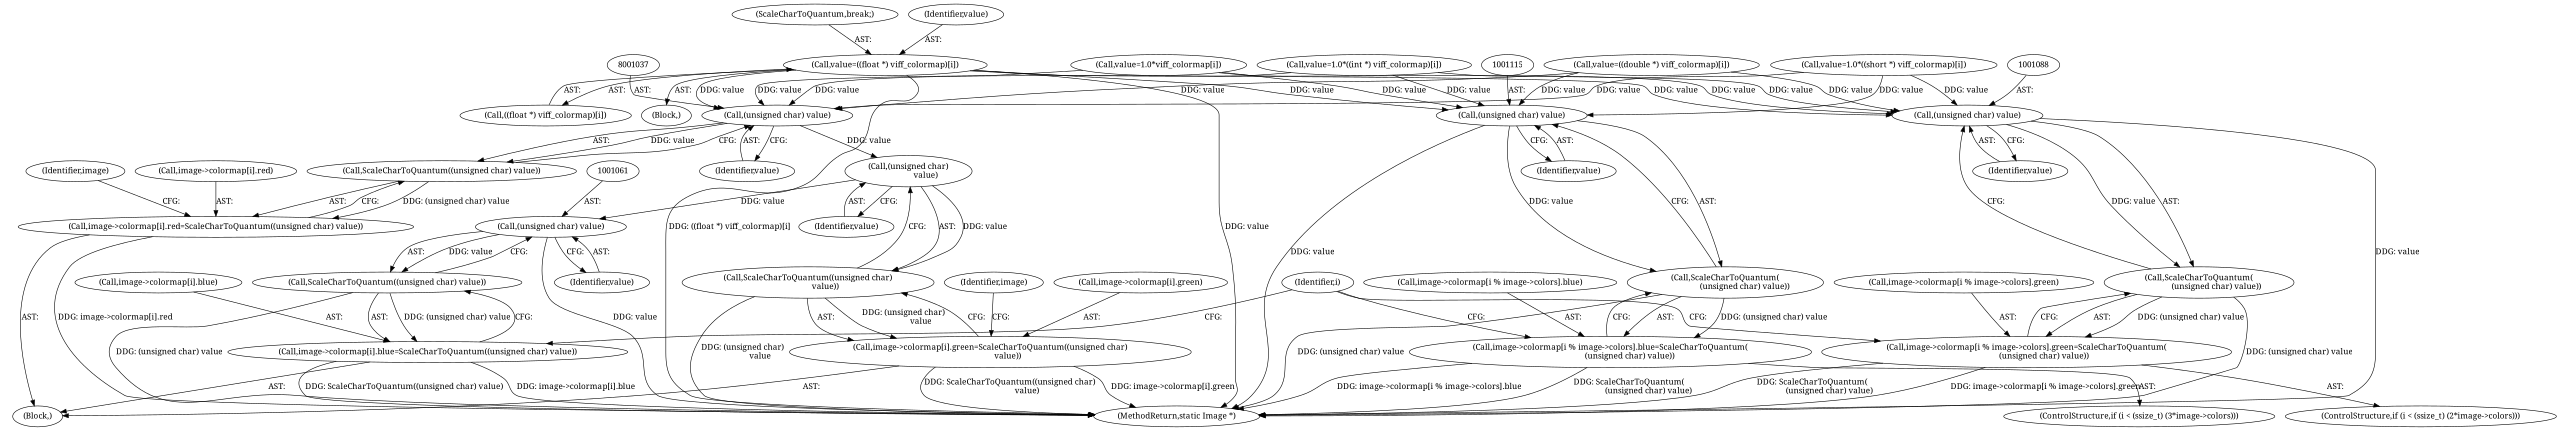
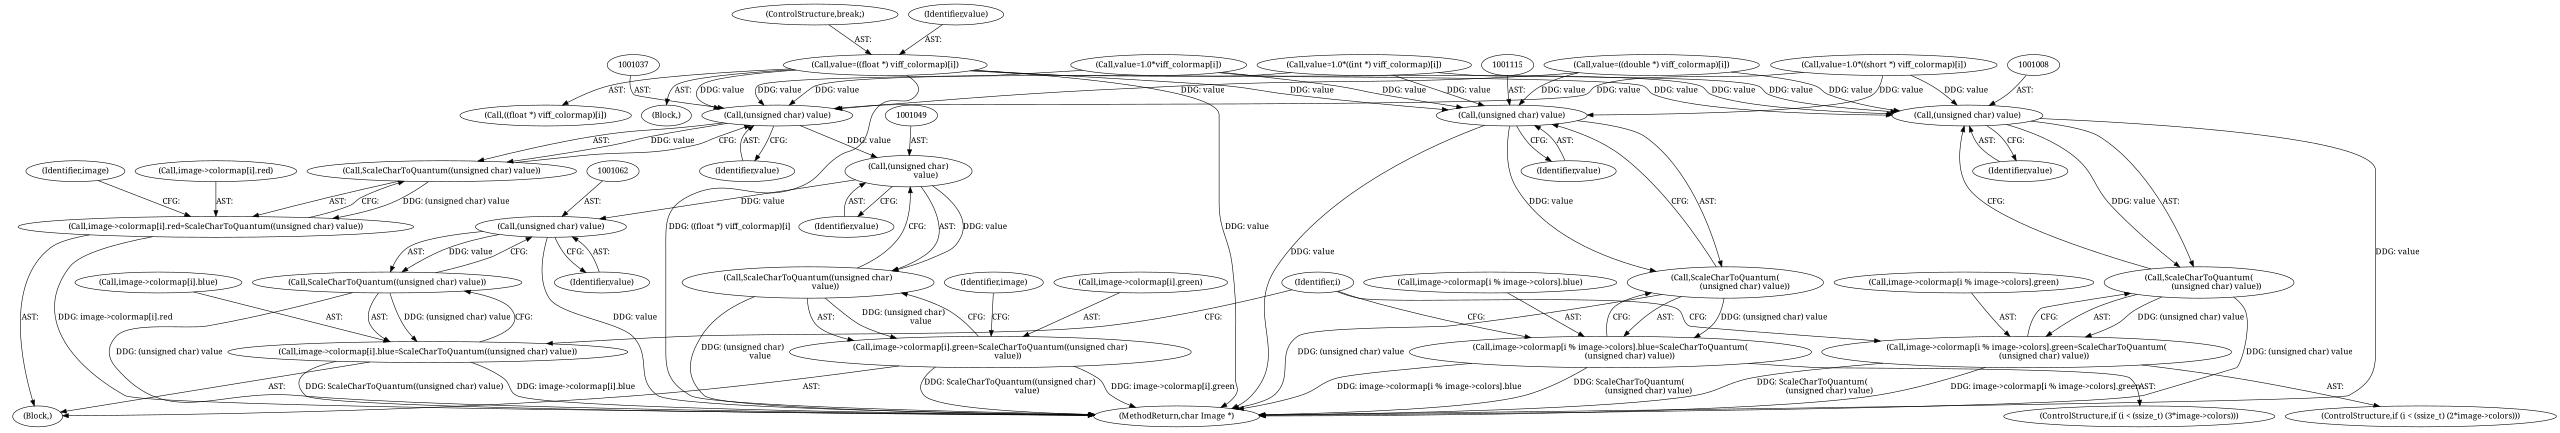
node "(ScaleCharToQuantum,break;)": label "(ScaleCharToQuantum,break;)" -> "(ControlStructure,break;)"
node "8001037": label "8001037" -> "1001037"
node "1001088": label "1001088" -> "1001008"
edge "(Call,((float *) viff_colormap)[i])" -> "(Call,value=((float *) viff_colormap)[i])": removed, label "AST:"
node "1001049": added
node "1001061": label "1001061" -> "1001062"
node "(MethodReturn,static Image *)": label "(MethodReturn,static Image *)" -> "(MethodReturn,char Image *)"
